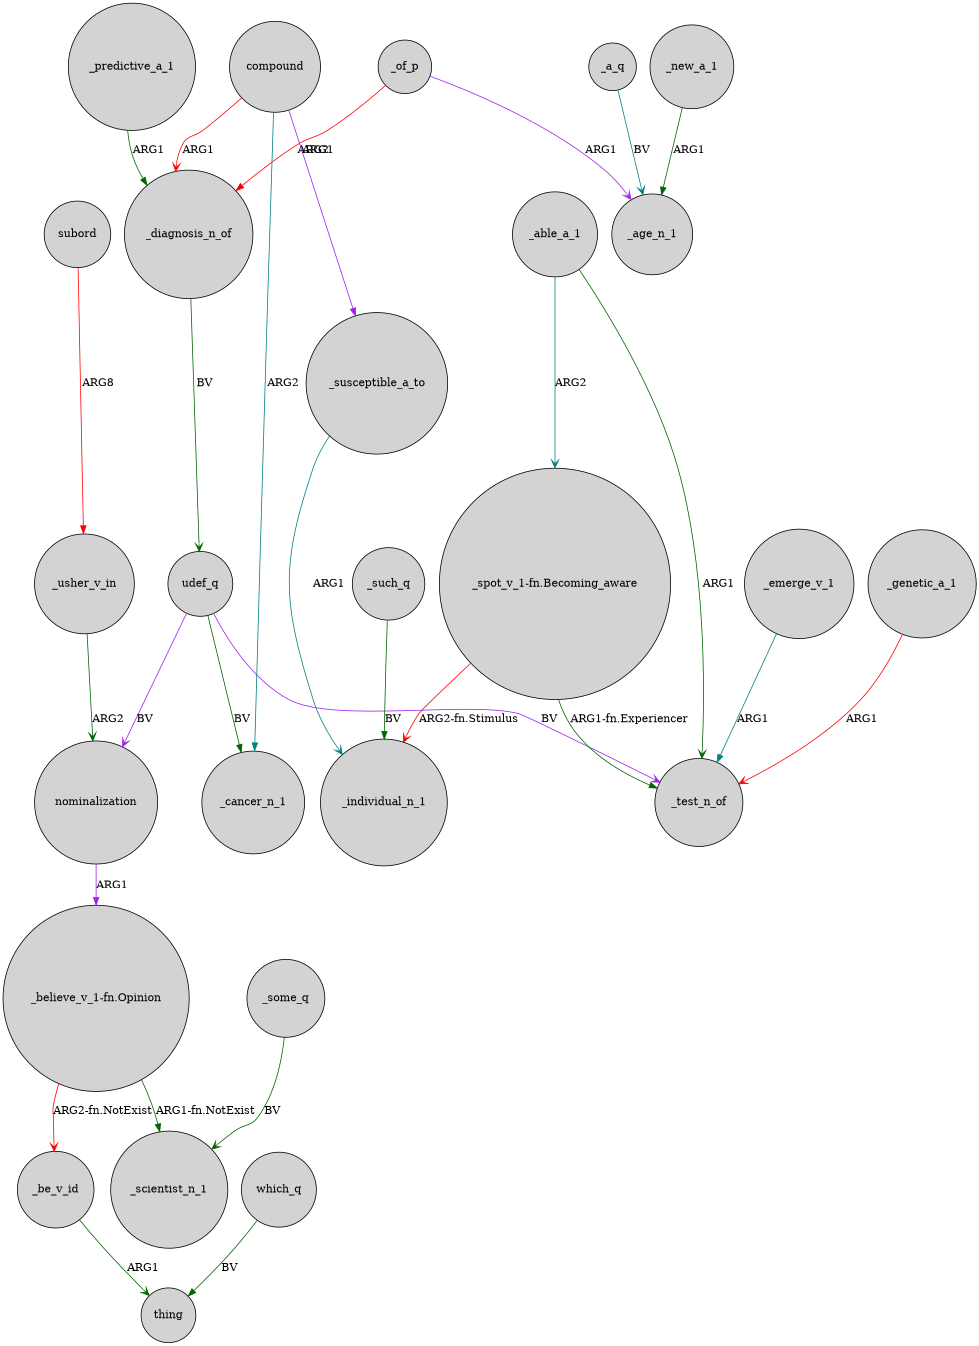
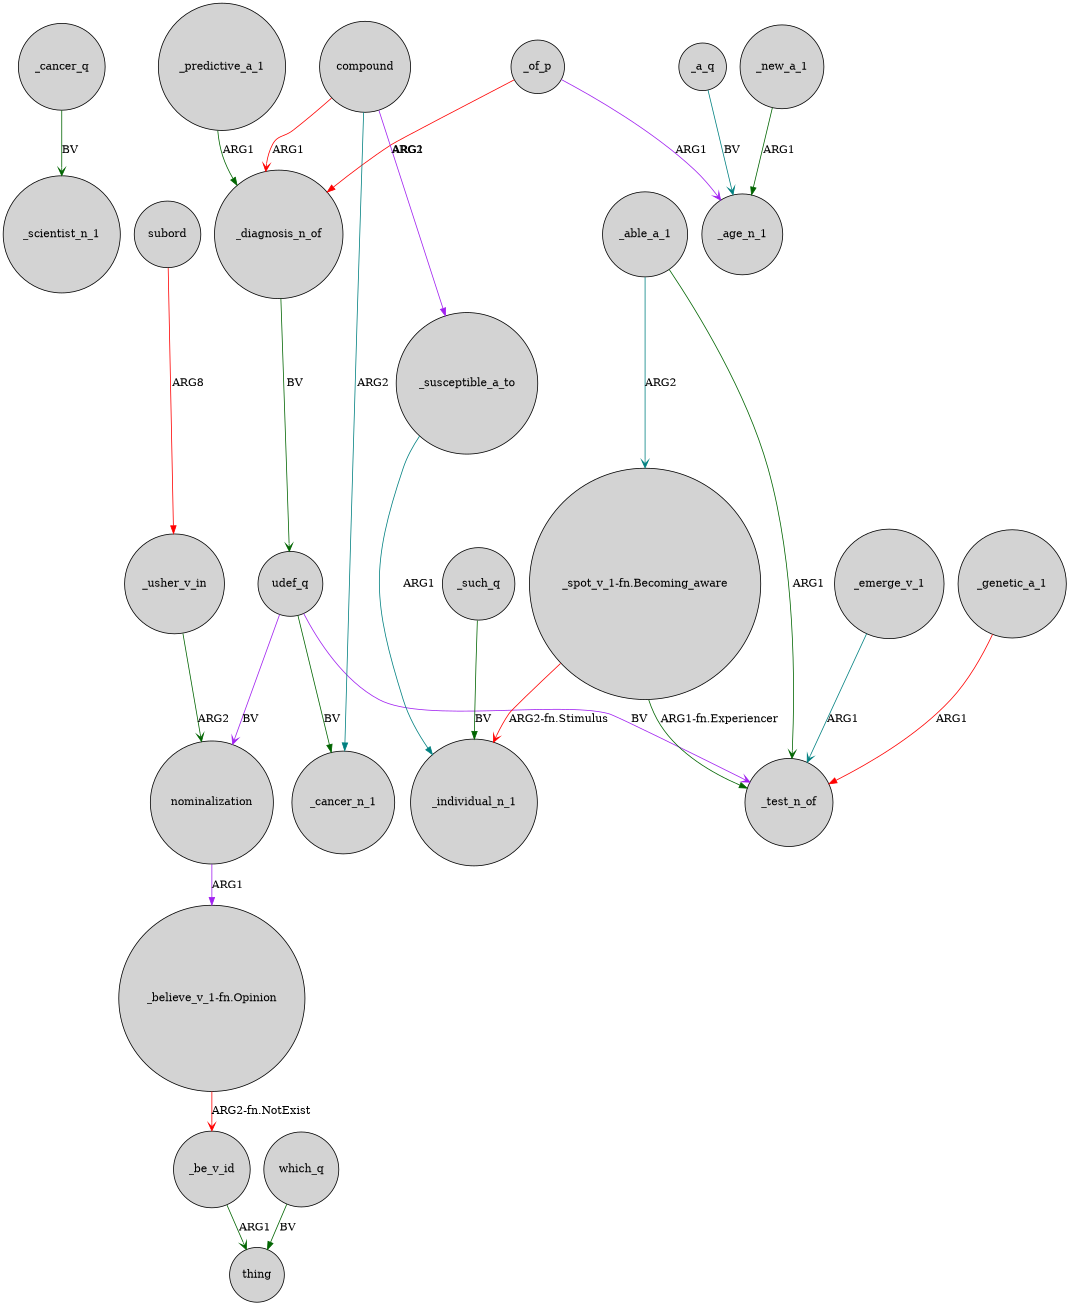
edge "_susceptible_a_to" -> "_individual_n_1": arrowhead vee -> normal
edge "_emerge_v_1" -> "_test_n_of": arrowhead normal -> vee
edge "_genetic_a_1" -> "_test_n_of": arrowhead vee -> normal
node "_some_q": label "_some_q" -> "_cancer_q"
edge "_believe_v_1-fn.Opinion" -> "_scientist_n_1": removed, label "ARG1-fn.NotExist"
